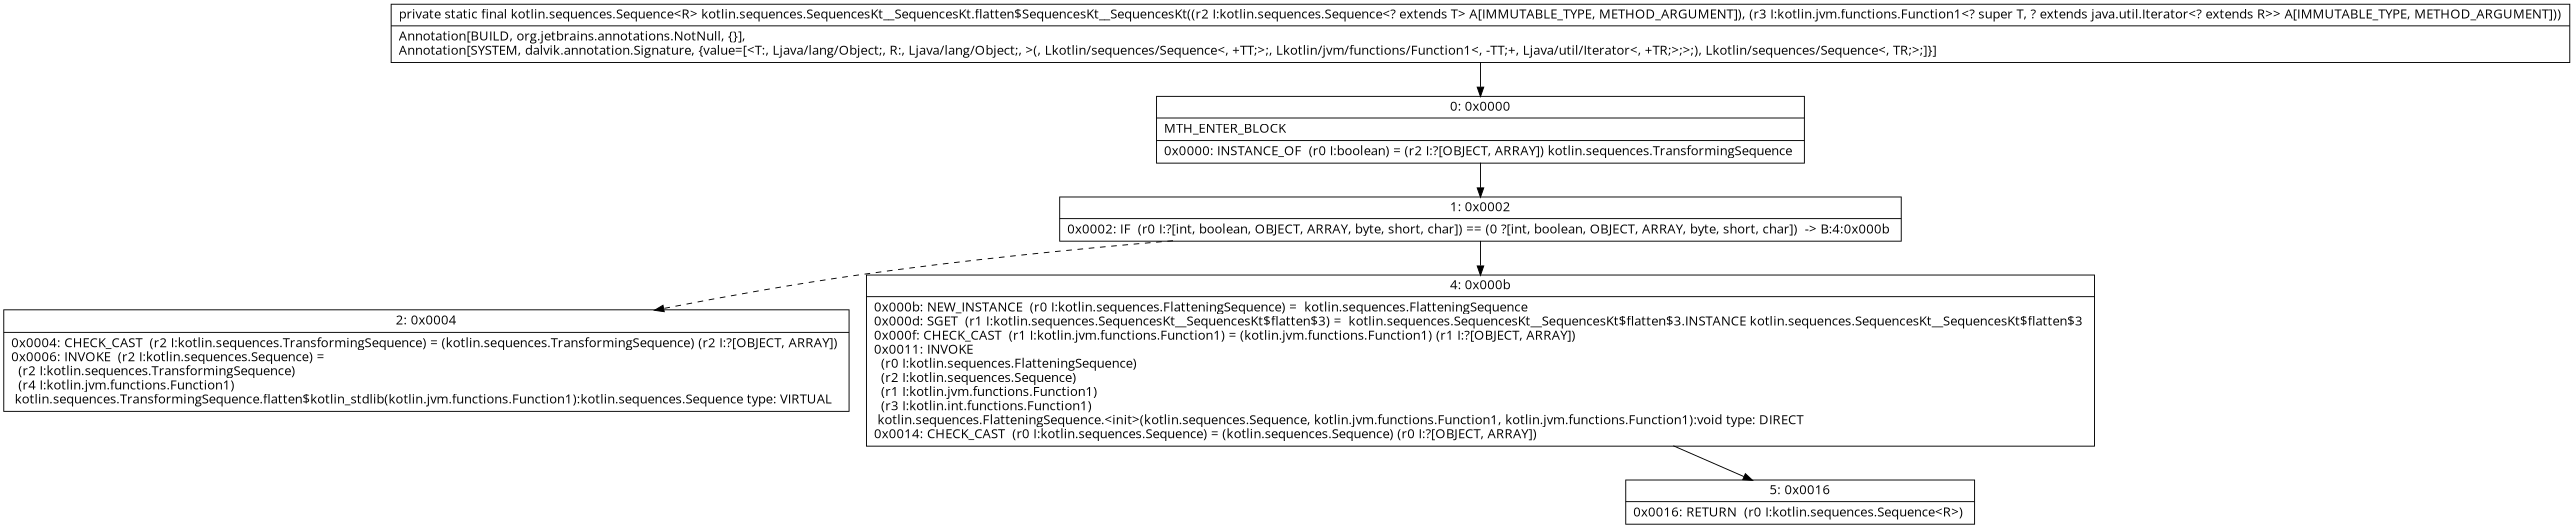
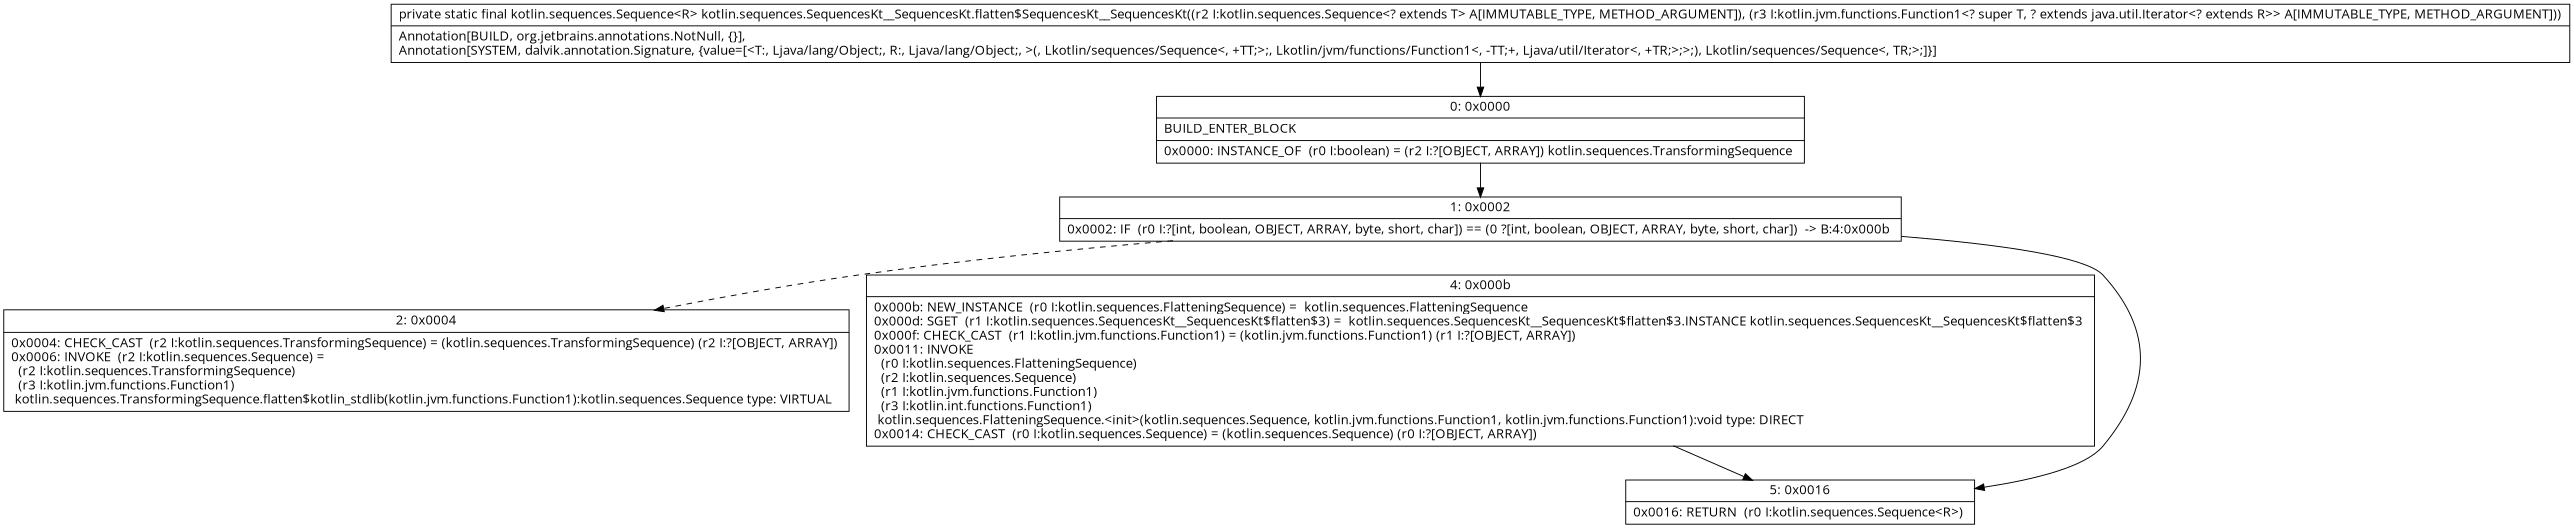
node "0: 0x0000": text "MTH_ENTER_BLOCK" -> "BUILD_ENTER_BLOCK"
edge "1: 0x0002" -> "4: 0x000b": now "1: 0x0002" -> "5: 0x0016"
node "2: 0x0004": text "(r4 I:kotlin.jvm.functions.Function1)" -> "(r3 I:kotlin.jvm.functions.Function1)"
